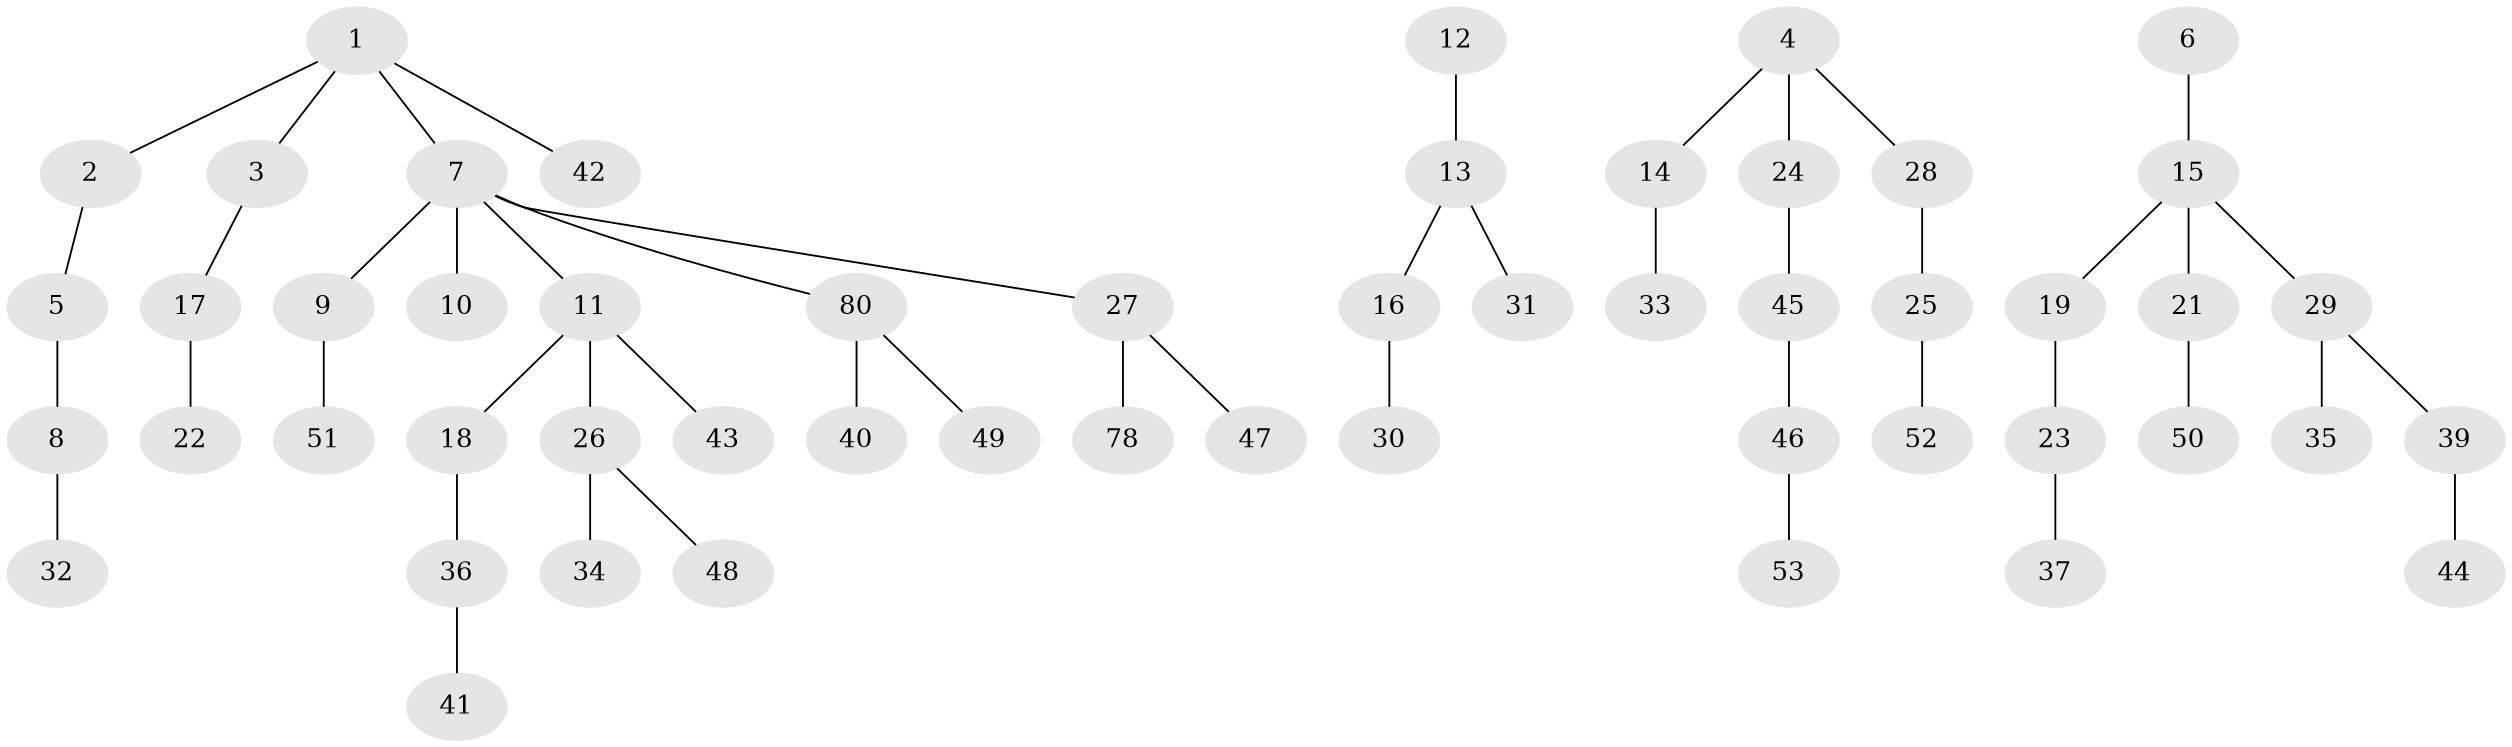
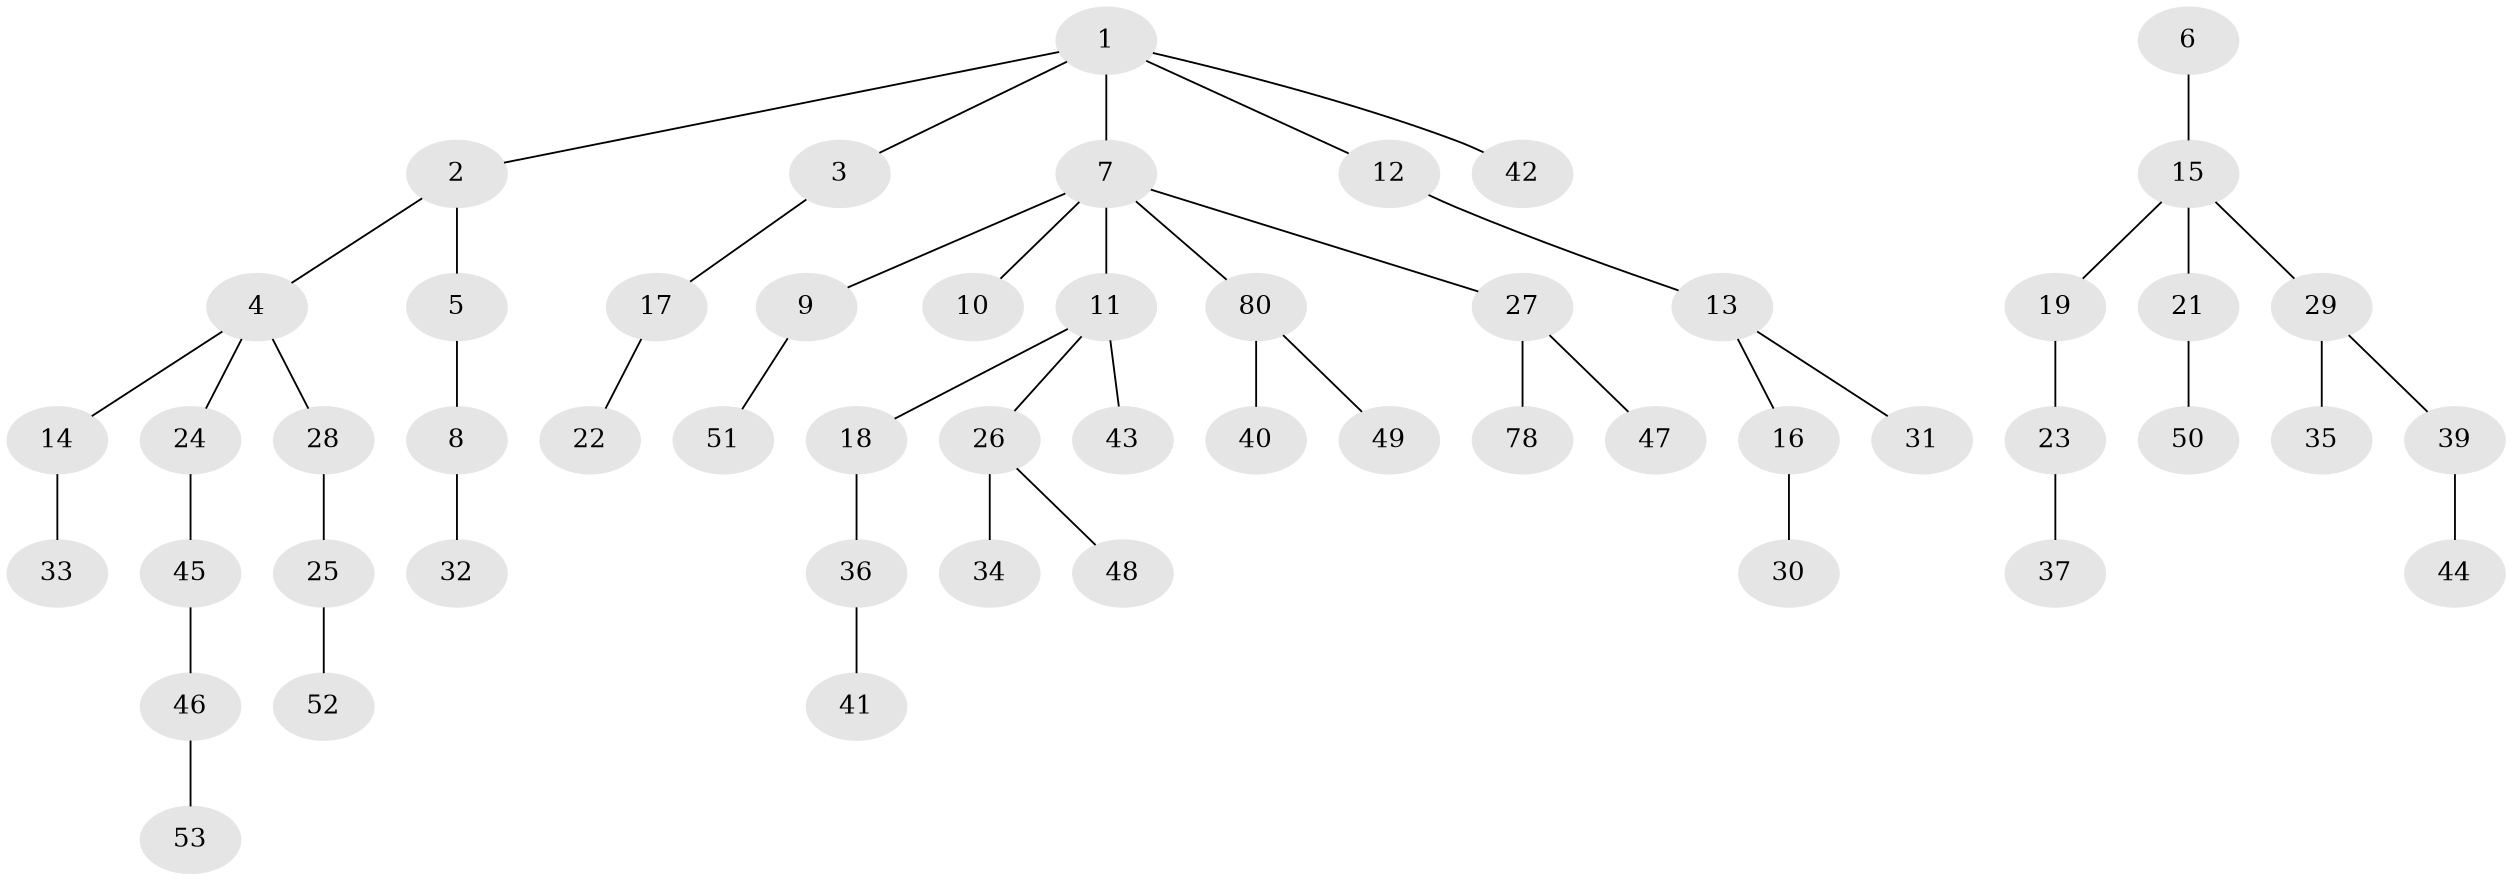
edge "1" -- "12": added
edge "2" -- "4": added
